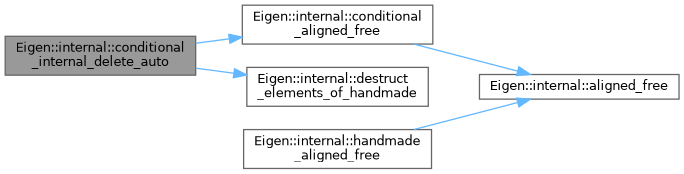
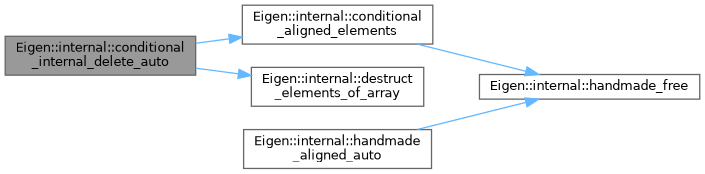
node "Eigen::internal::conditional _aligned_free": label "Eigen::internal::conditional _aligned_free" -> "Eigen::internal::conditional _aligned_elements"
node "Eigen::internal::destruct _elements_of_handmade": label "Eigen::internal::destruct _elements_of_handmade" -> "Eigen::internal::destruct _elements_of_array"
node "Eigen::internal::aligned_free": label "Eigen::internal::aligned_free" -> "Eigen::internal::handmade_free"
node "Eigen::internal::handmade _aligned_free": label "Eigen::internal::handmade _aligned_free" -> "Eigen::internal::handmade _aligned_auto"
